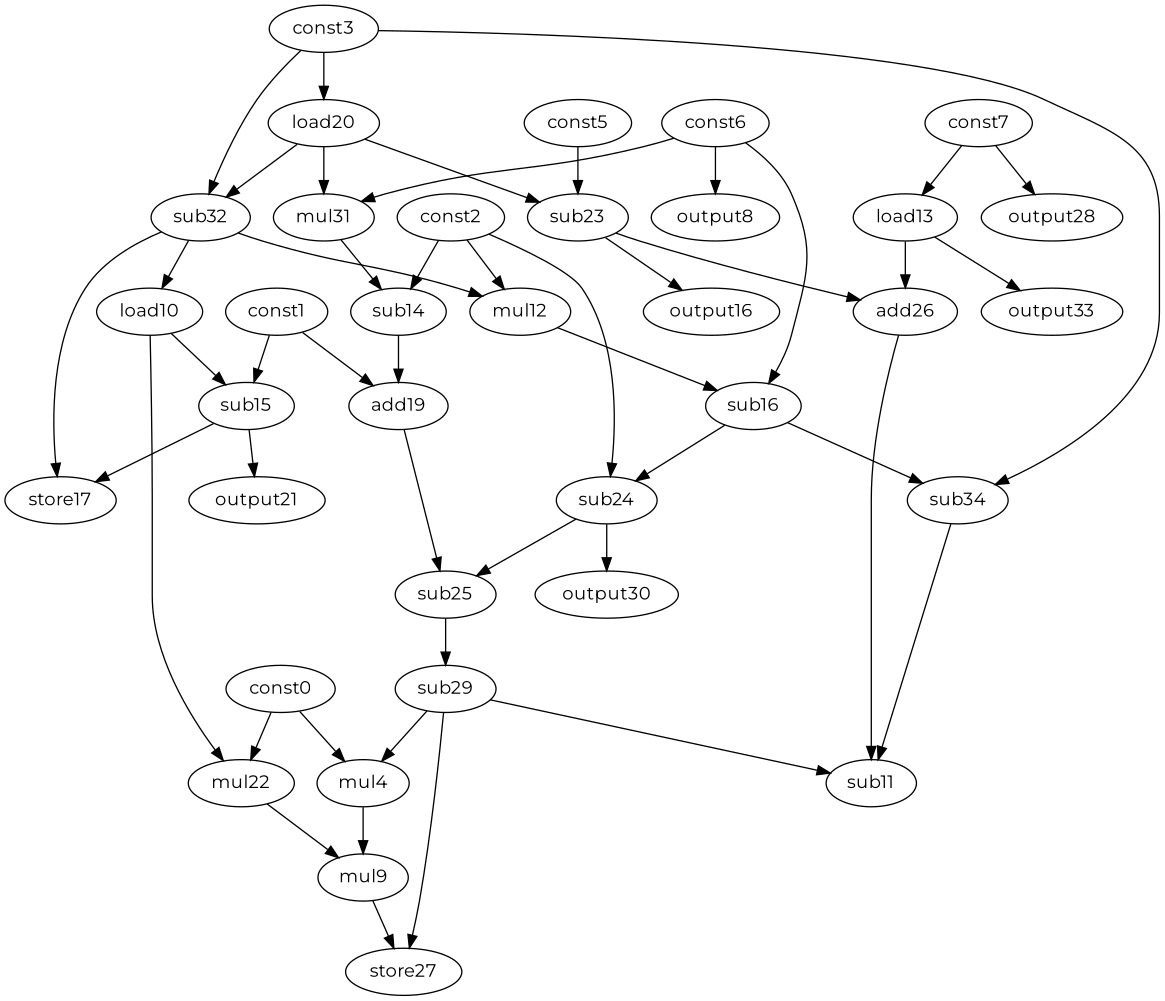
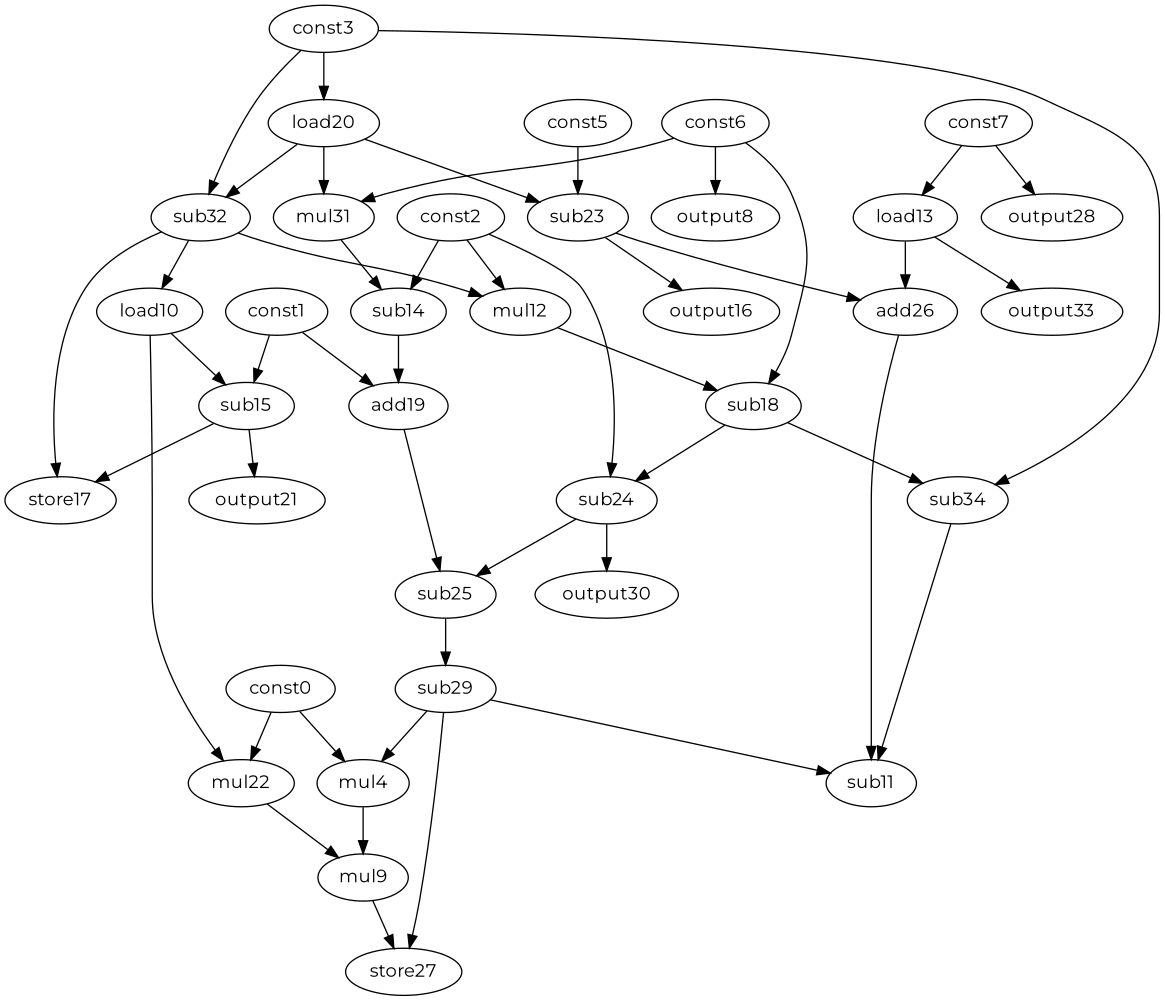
node "sub16": label "sub16" -> "sub18"
